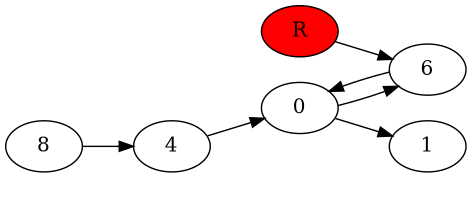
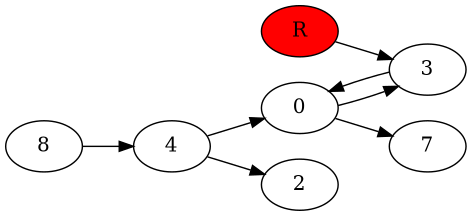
node "6": label "6" -> "3"
node "1": label "1" -> "7"
node "2": added
